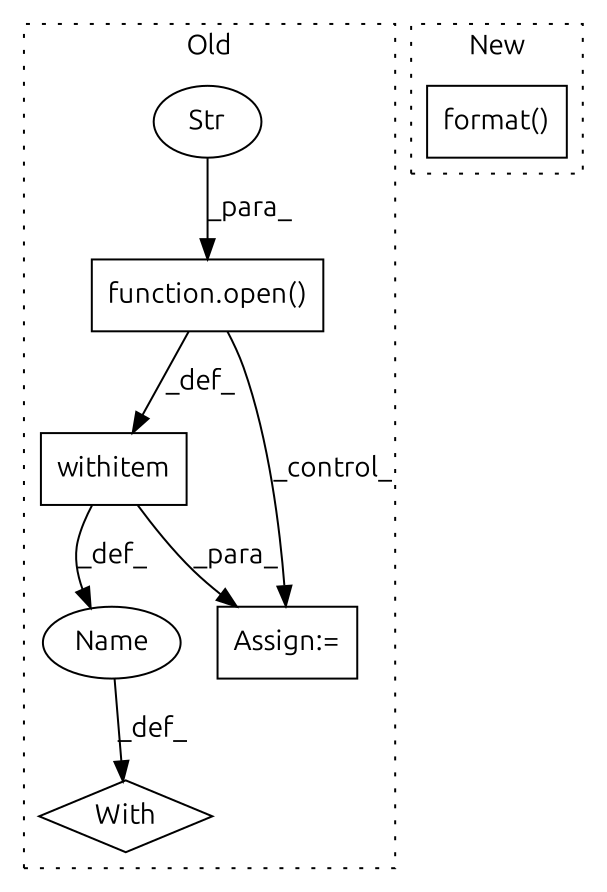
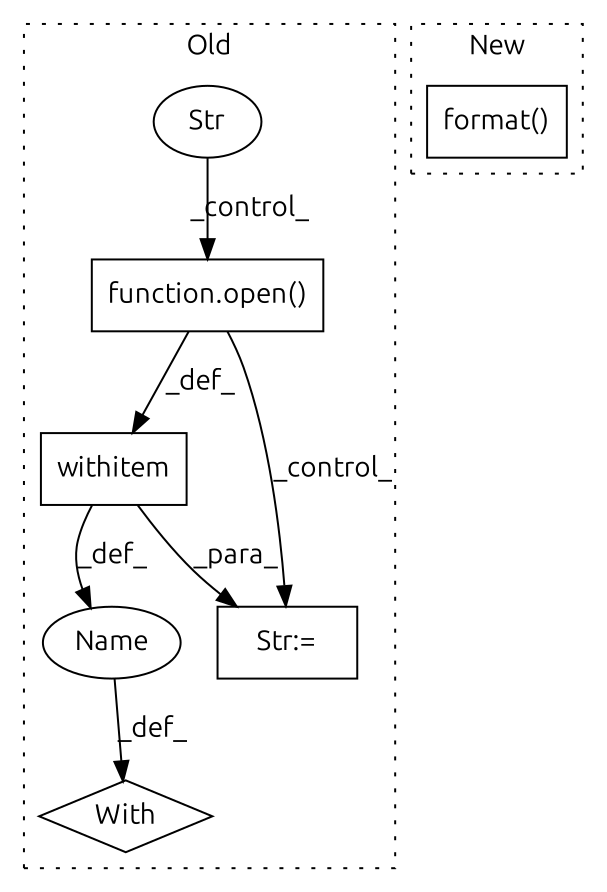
edge "Str" -> "function.open()": label "_para_" -> "_control_"
node "Assign:=": label "Assign:=" -> "Str:="
